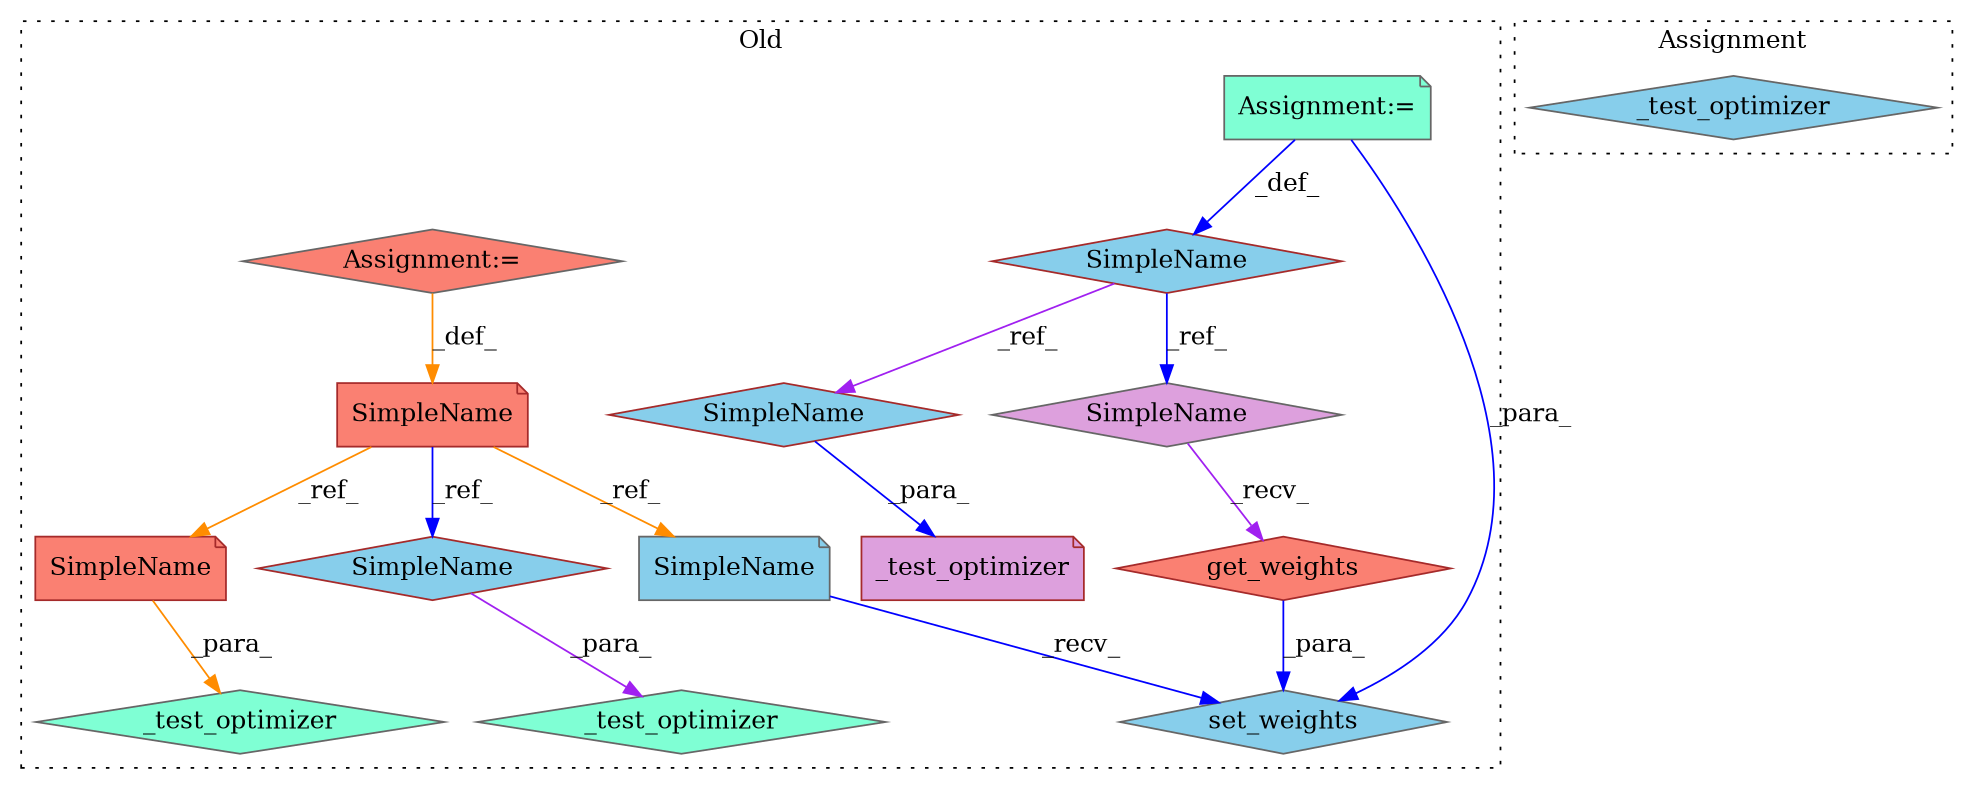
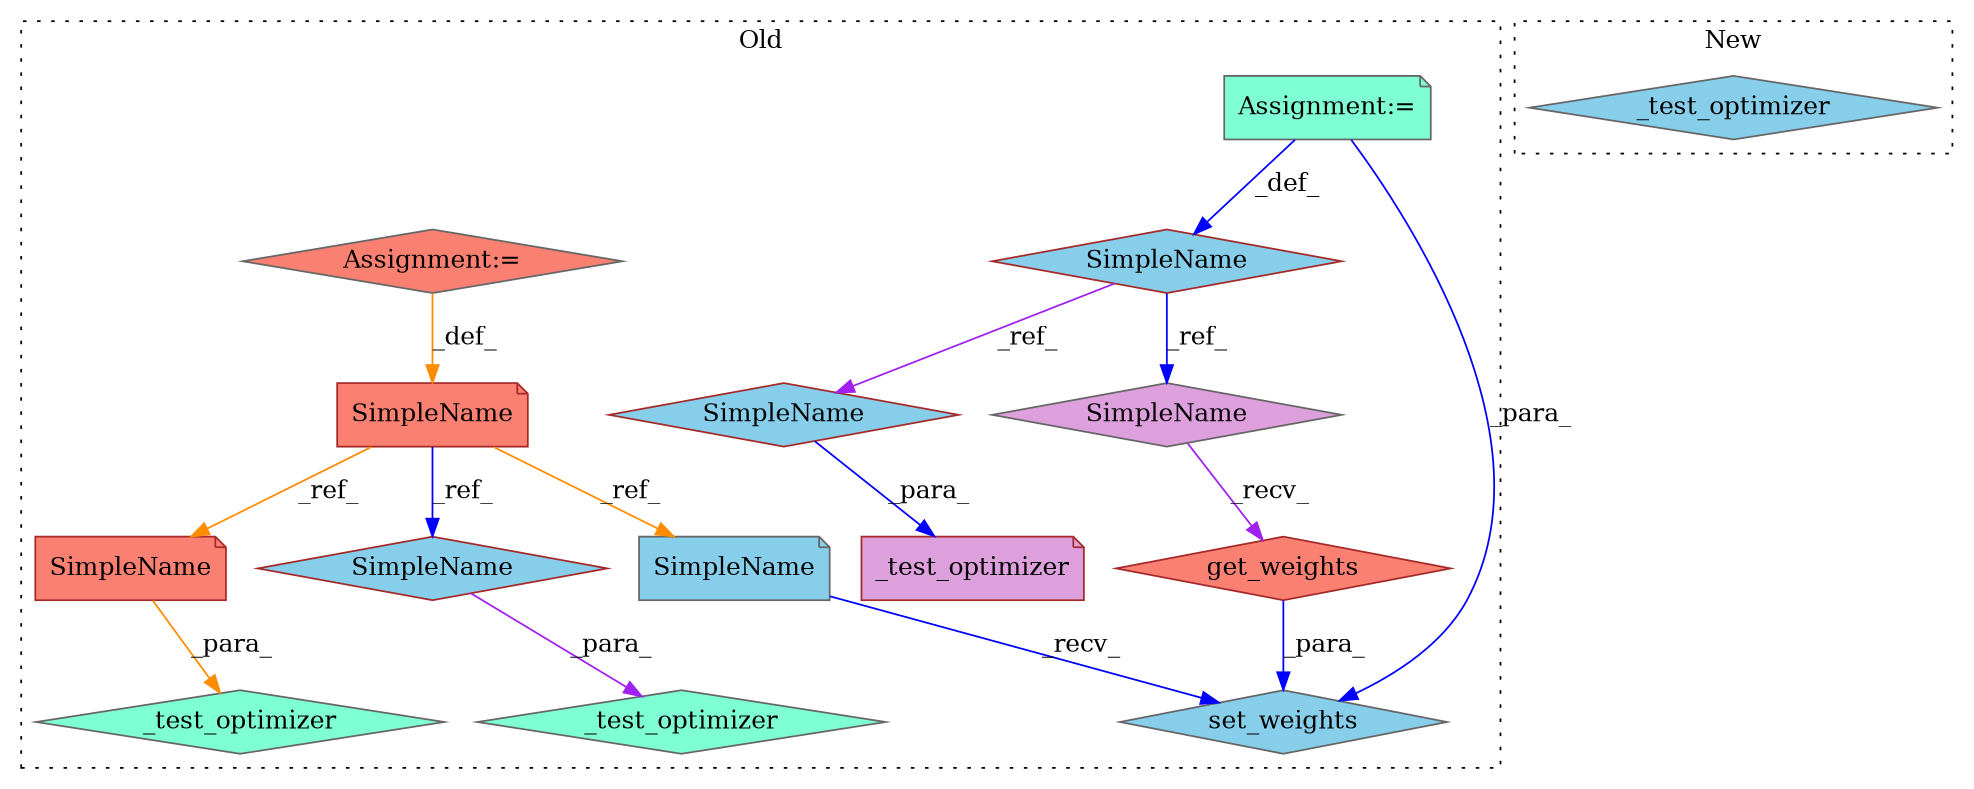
cluster "Assignment": label "Assignment" -> "New"
